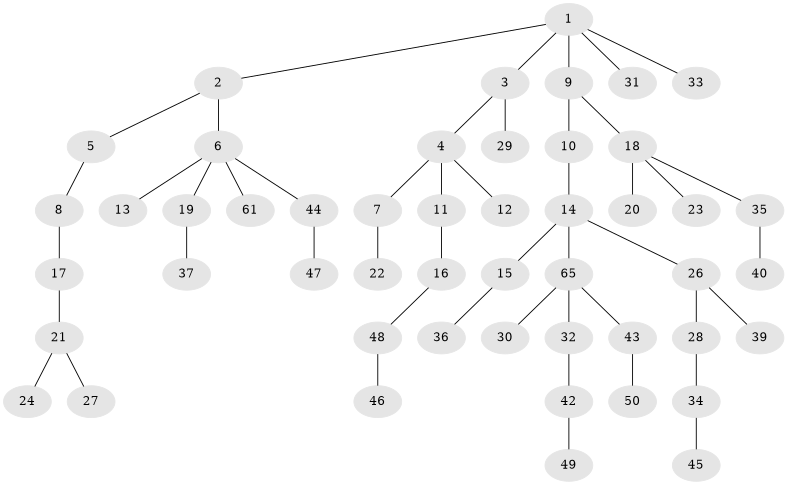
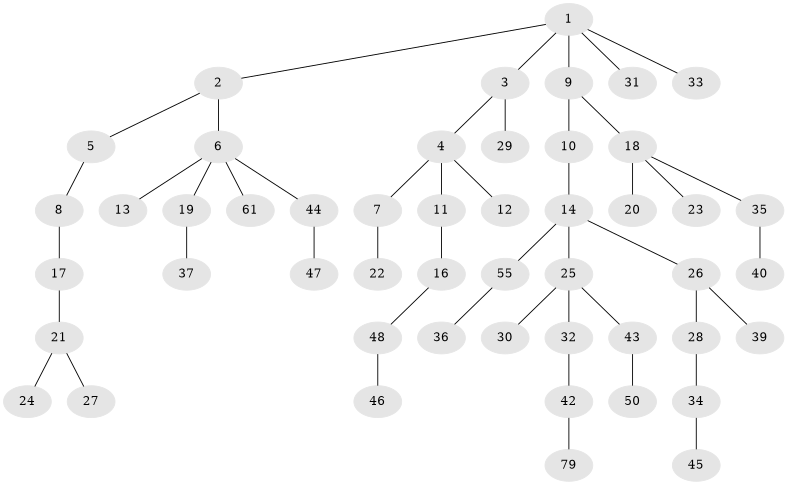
node "15": label "15" -> "55"
node "65": label "65" -> "25"
node "49": label "49" -> "79"
